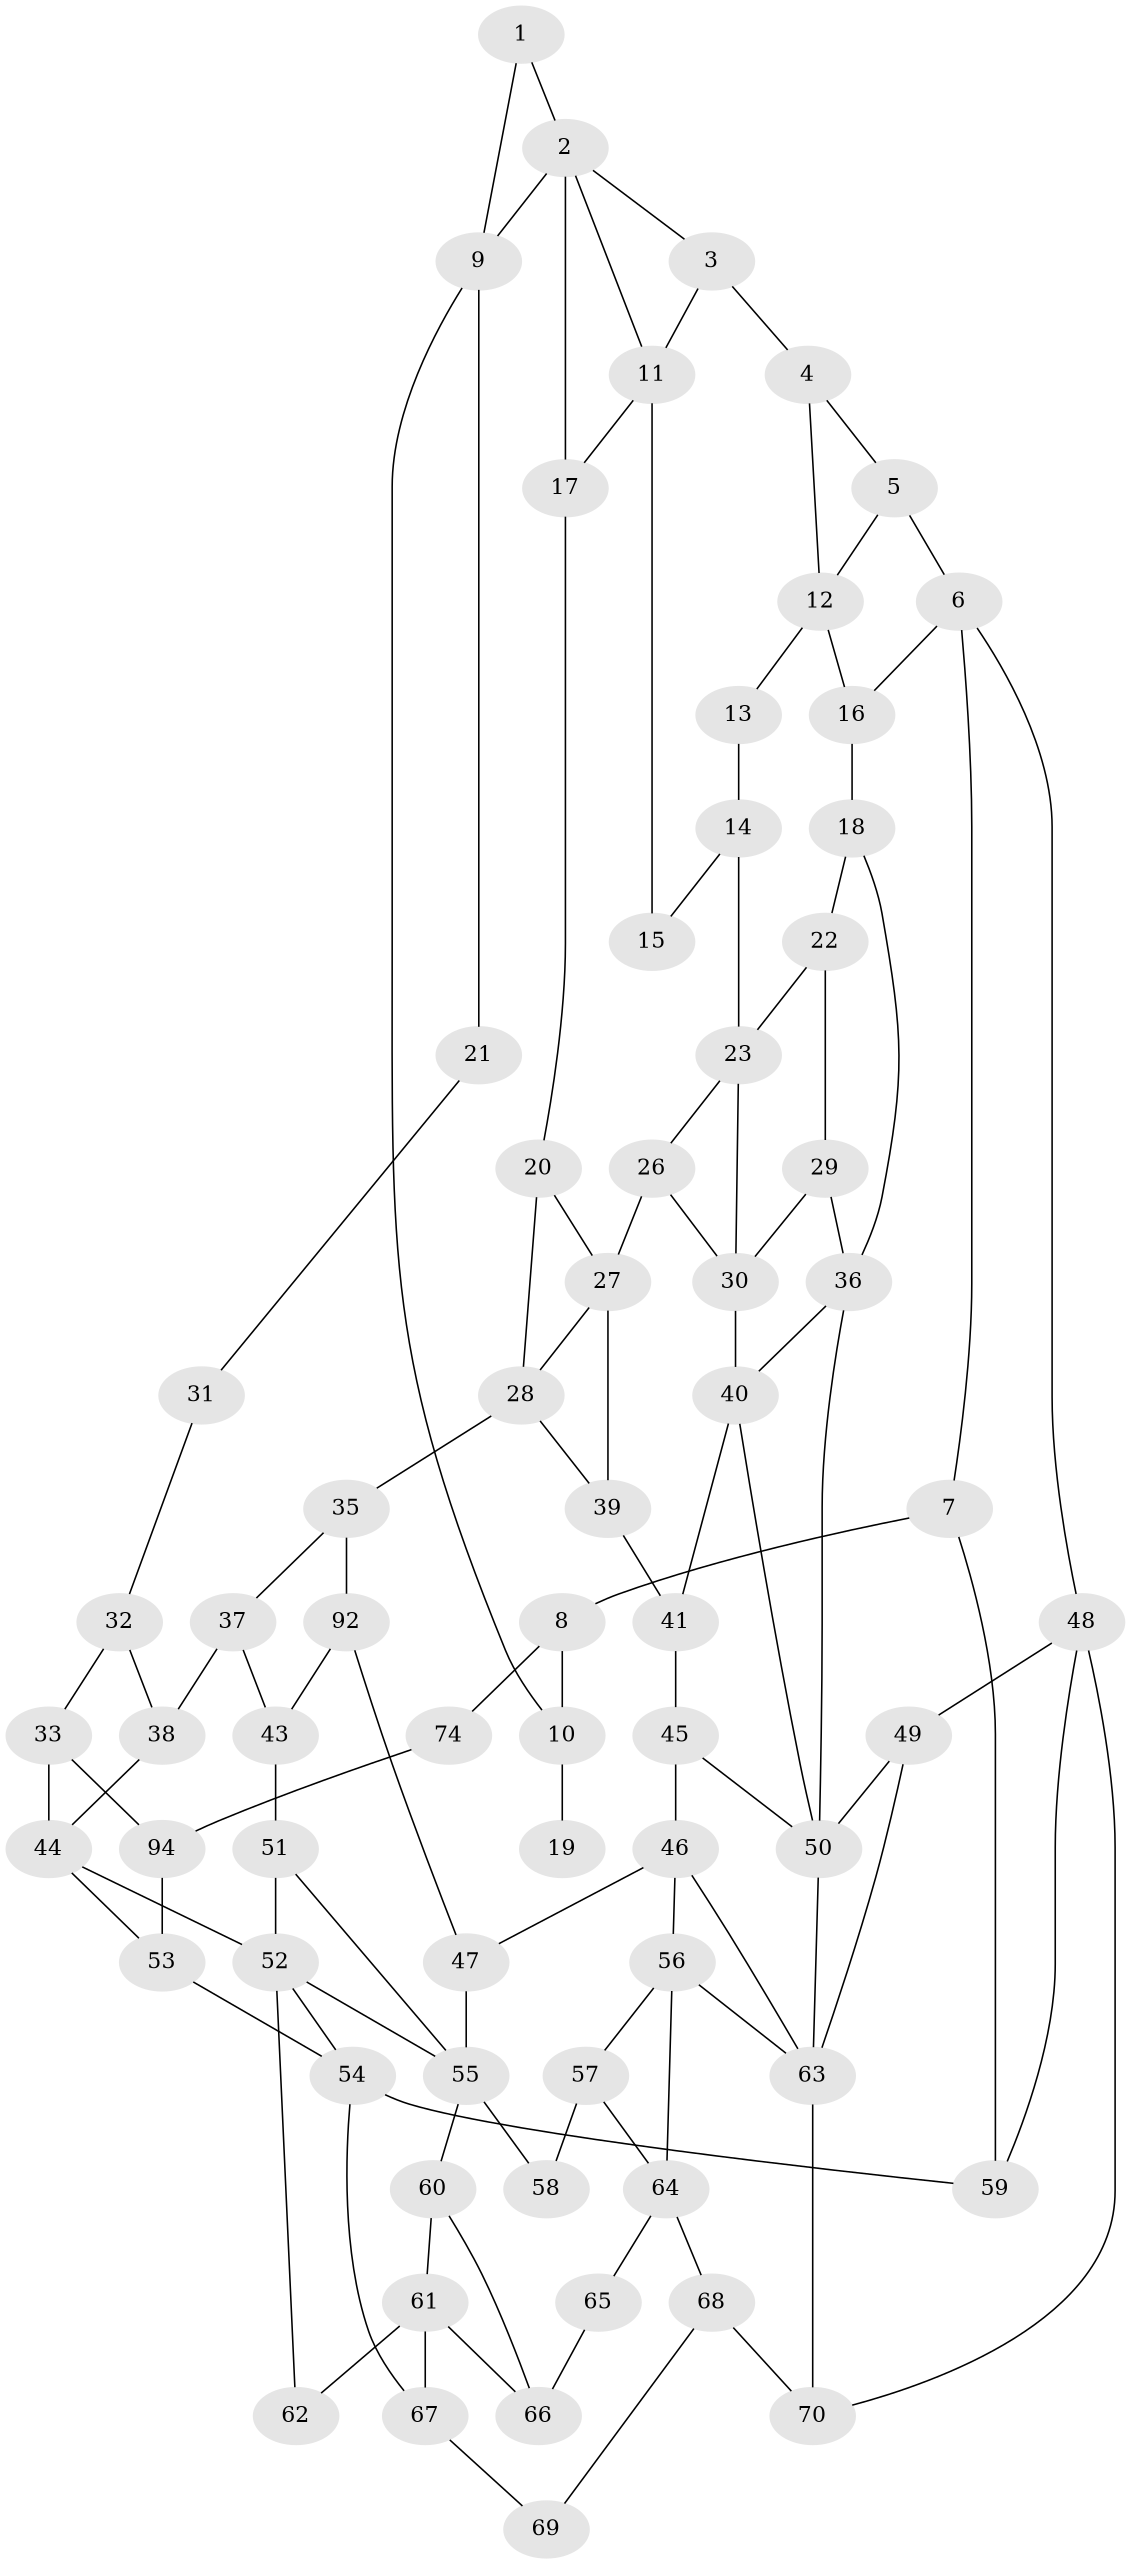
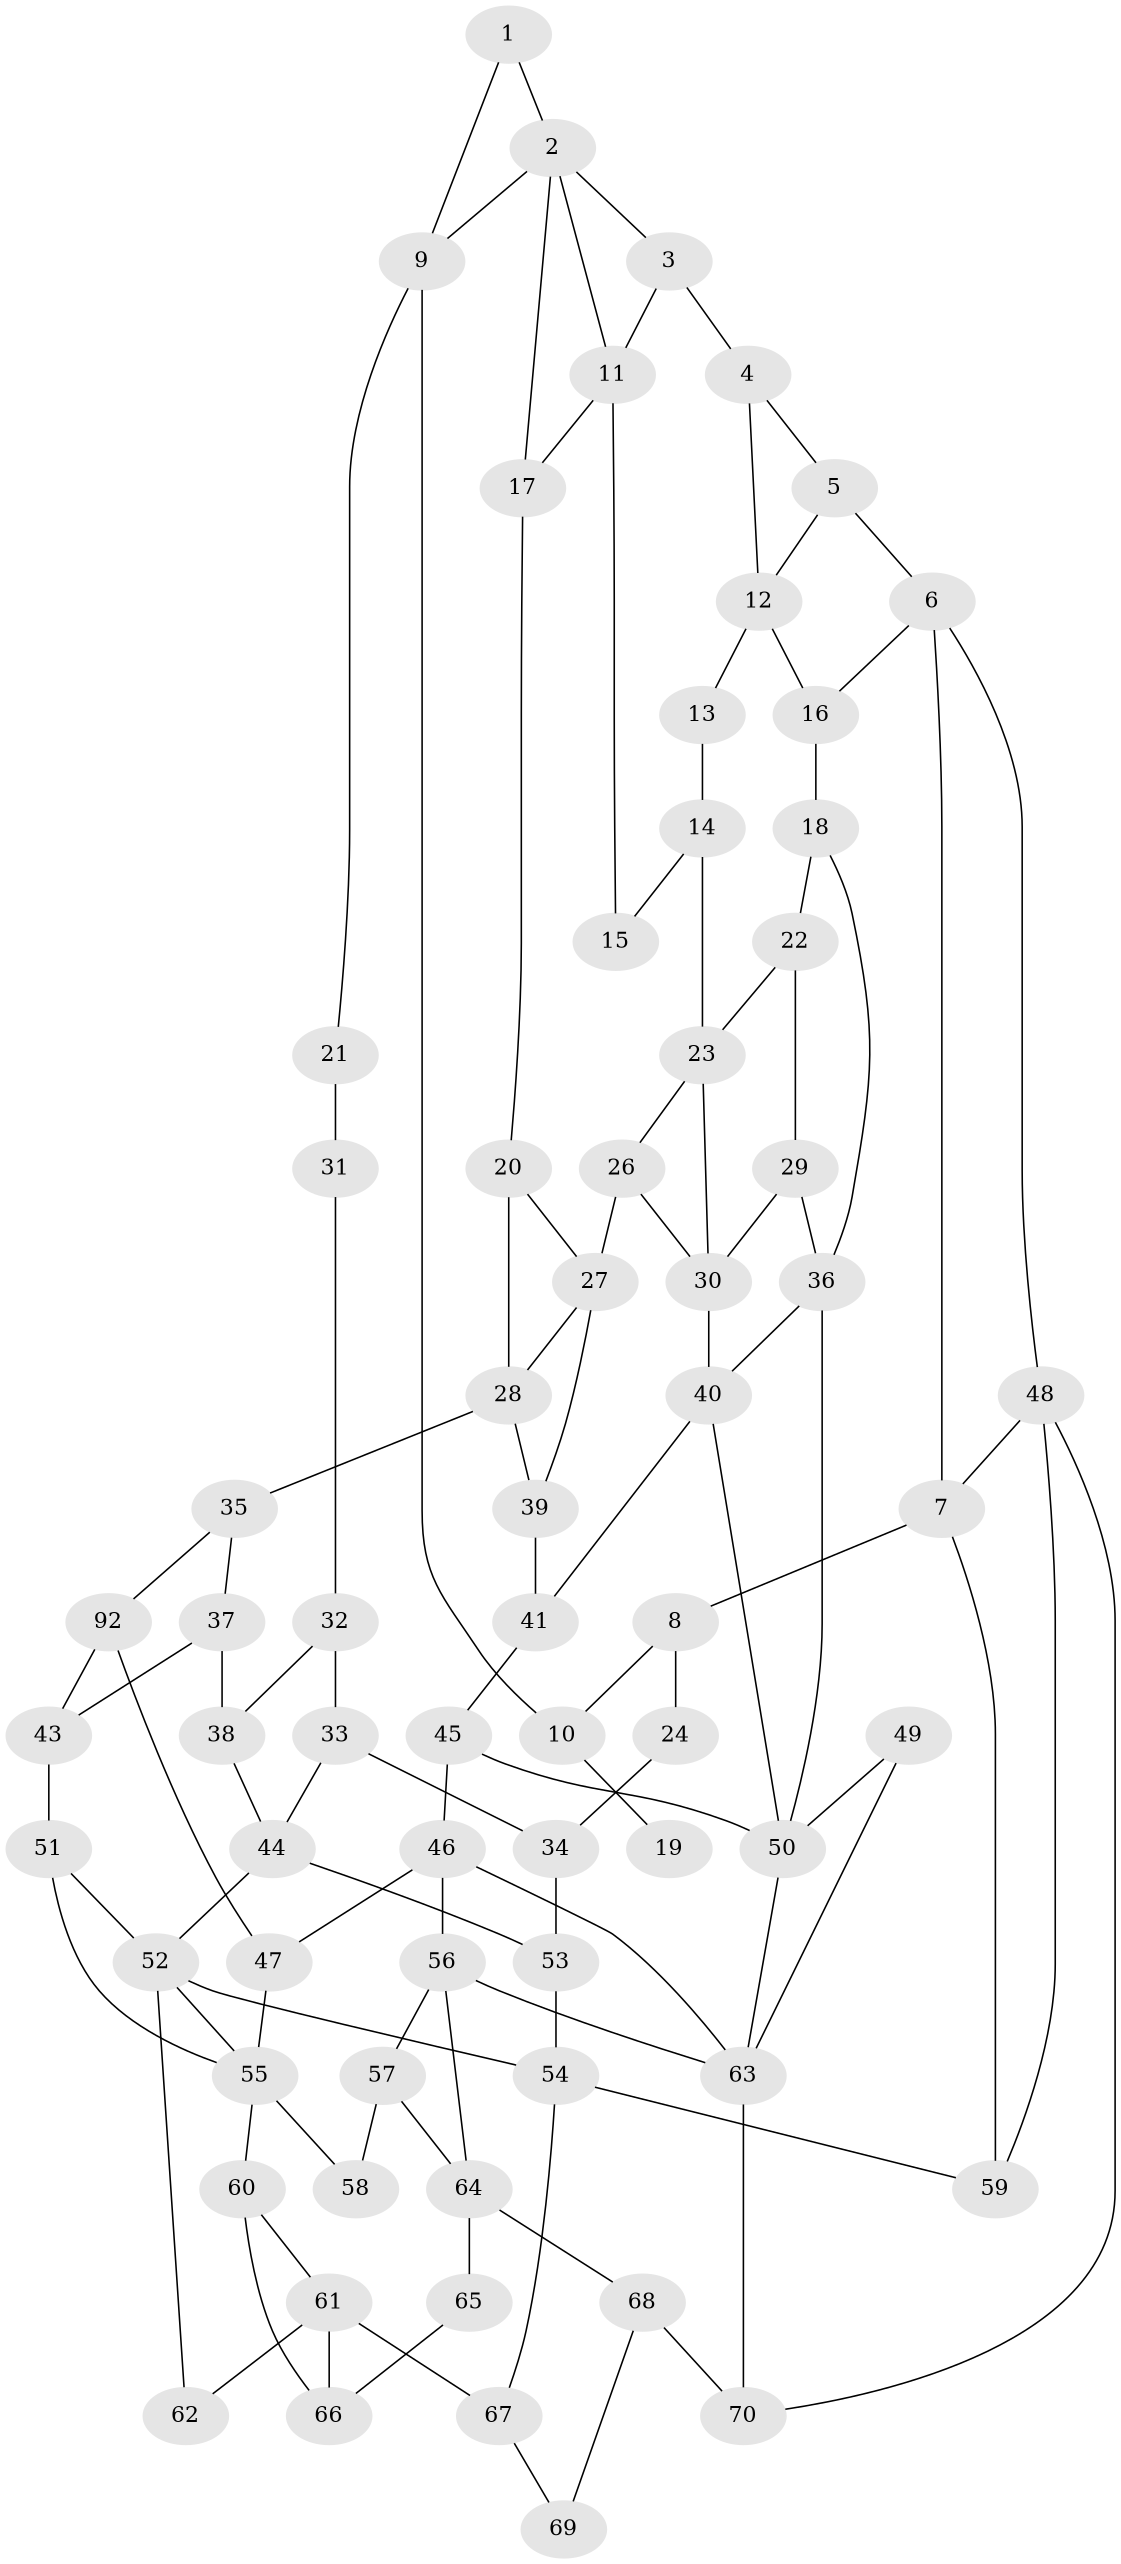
edge "48" -- "49": now "48" -- "7"
node "74": label "74" -> "24"
node "94": label "94" -> "34"
